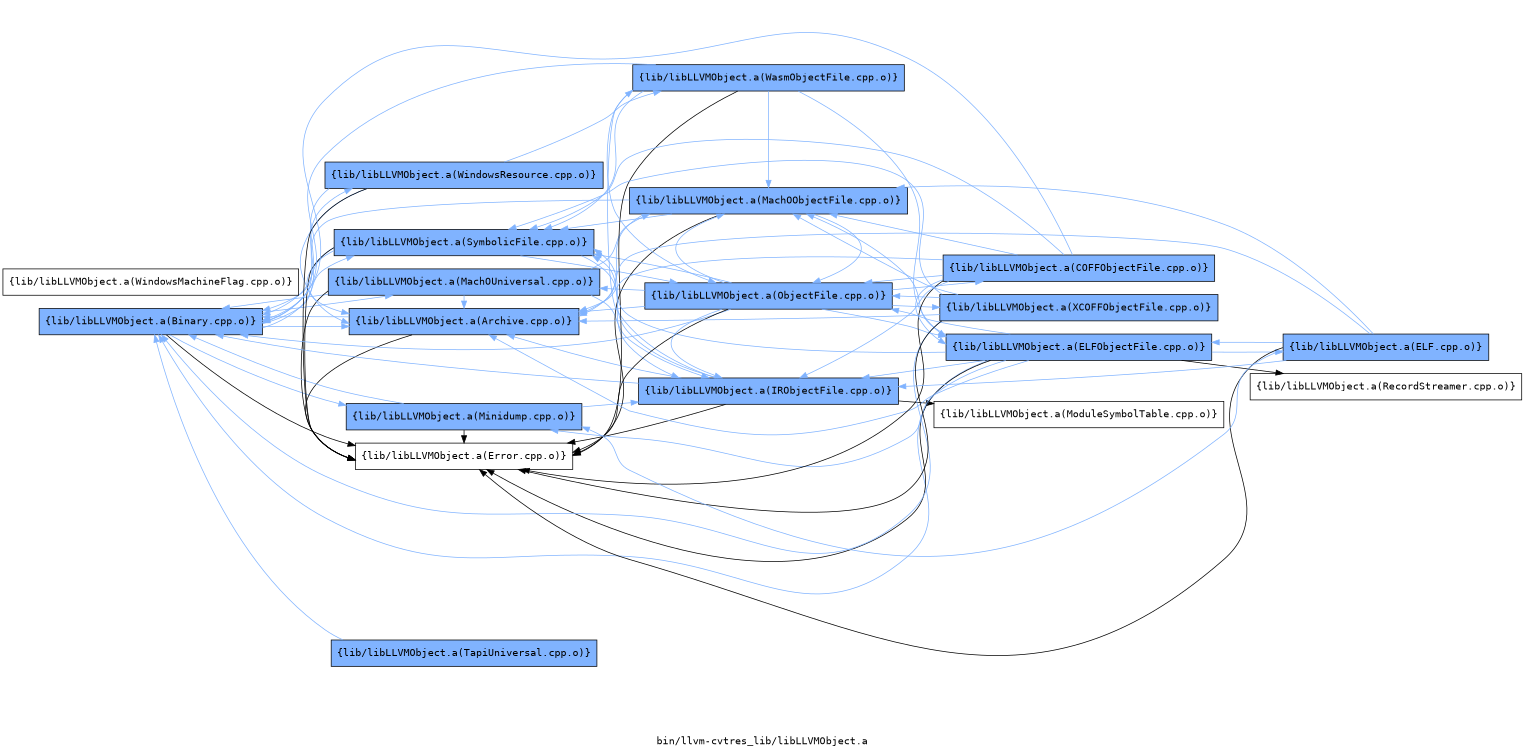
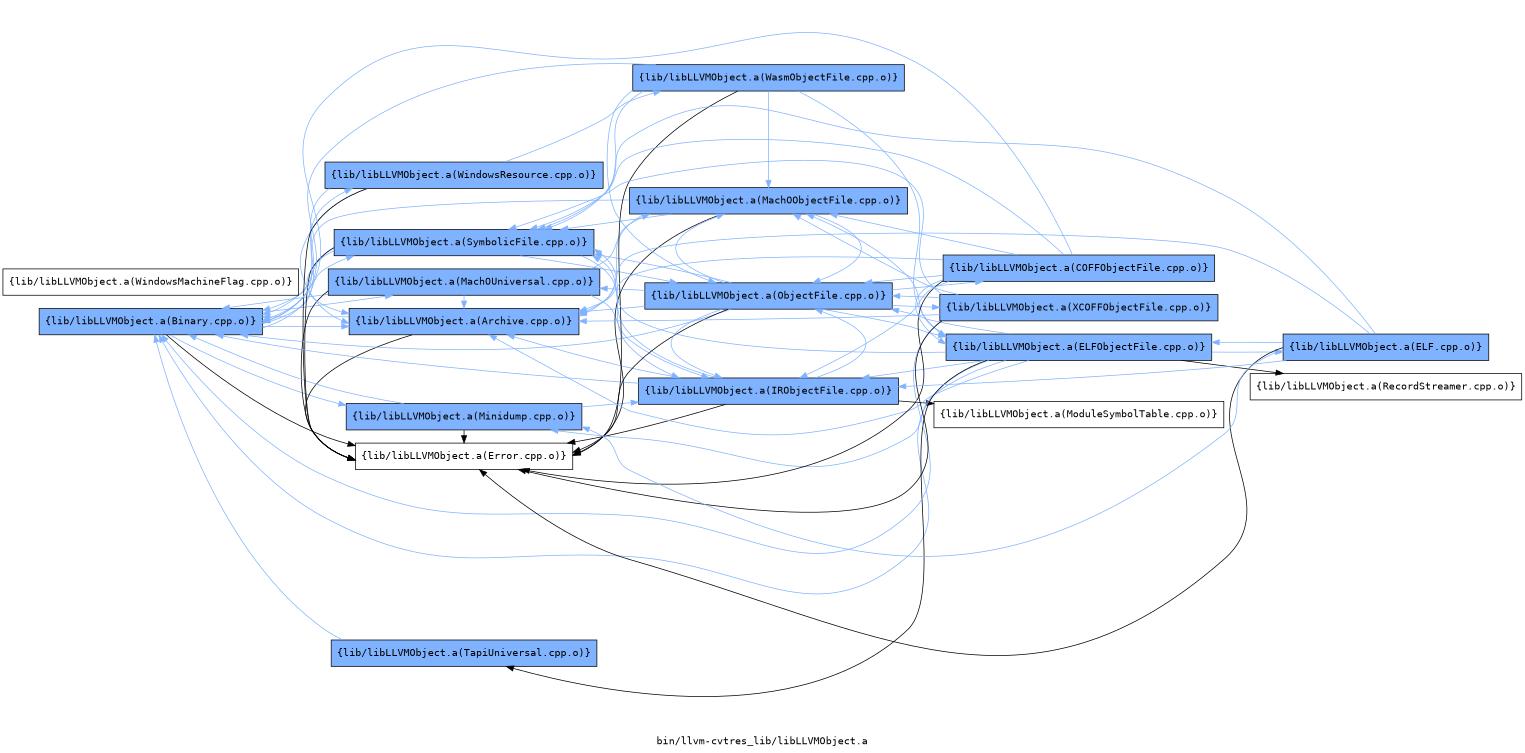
edge "{lib/libLLVMObject.a(ELF.cpp.o)}" -> "{lib/libLLVMObject.a(MachOObjectFile.cpp.o)}": now "{lib/libLLVMObject.a(ELF.cpp.o)}" -> "{lib/libLLVMObject.a(SymbolicFile.cpp.o)}"
edge "{lib/libLLVMObject.a(IRObjectFile.cpp.o)}" -> "{lib/libLLVMObject.a(WasmObjectFile.cpp.o)}": now "{lib/libLLVMObject.a(IRObjectFile.cpp.o)}" -> "{lib/libLLVMObject.a(ObjectFile.cpp.o)}"
edge "{lib/libLLVMObject.a(ELFObjectFile.cpp.o)}" -> "{lib/libLLVMObject.a(Error.cpp.o)}": now "{lib/libLLVMObject.a(ELFObjectFile.cpp.o)}" -> "{lib/libLLVMObject.a(TapiUniversal.cpp.o)}"
